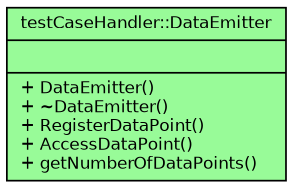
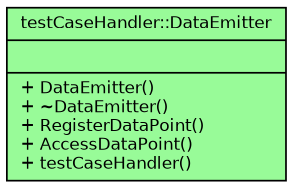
node "testCaseHandler::DataEmitter": text "+ getNumberOfDataPoints()" -> "+ testCaseHandler()"
